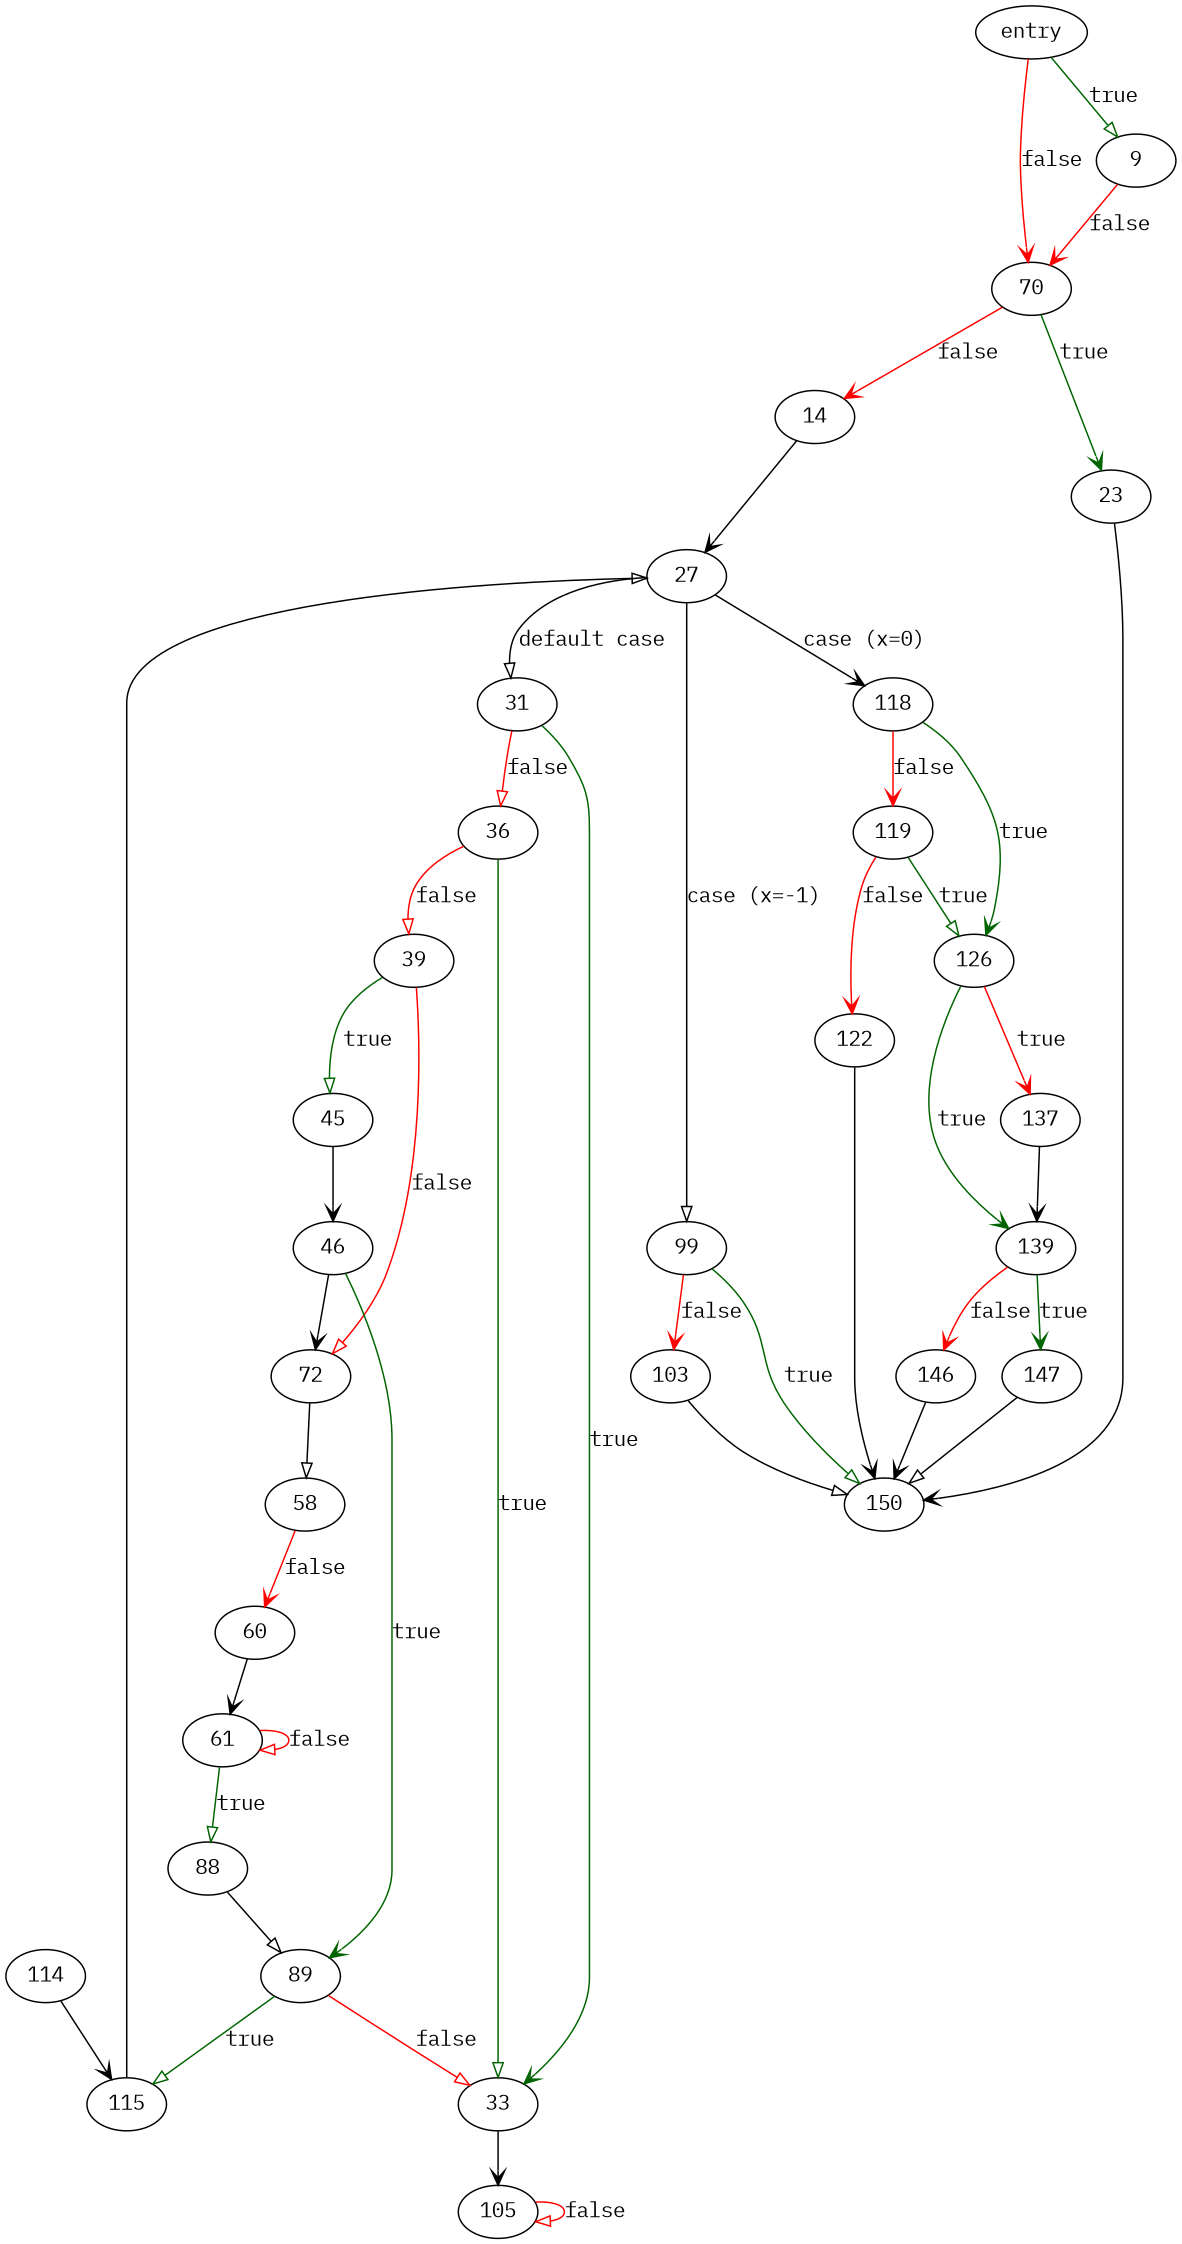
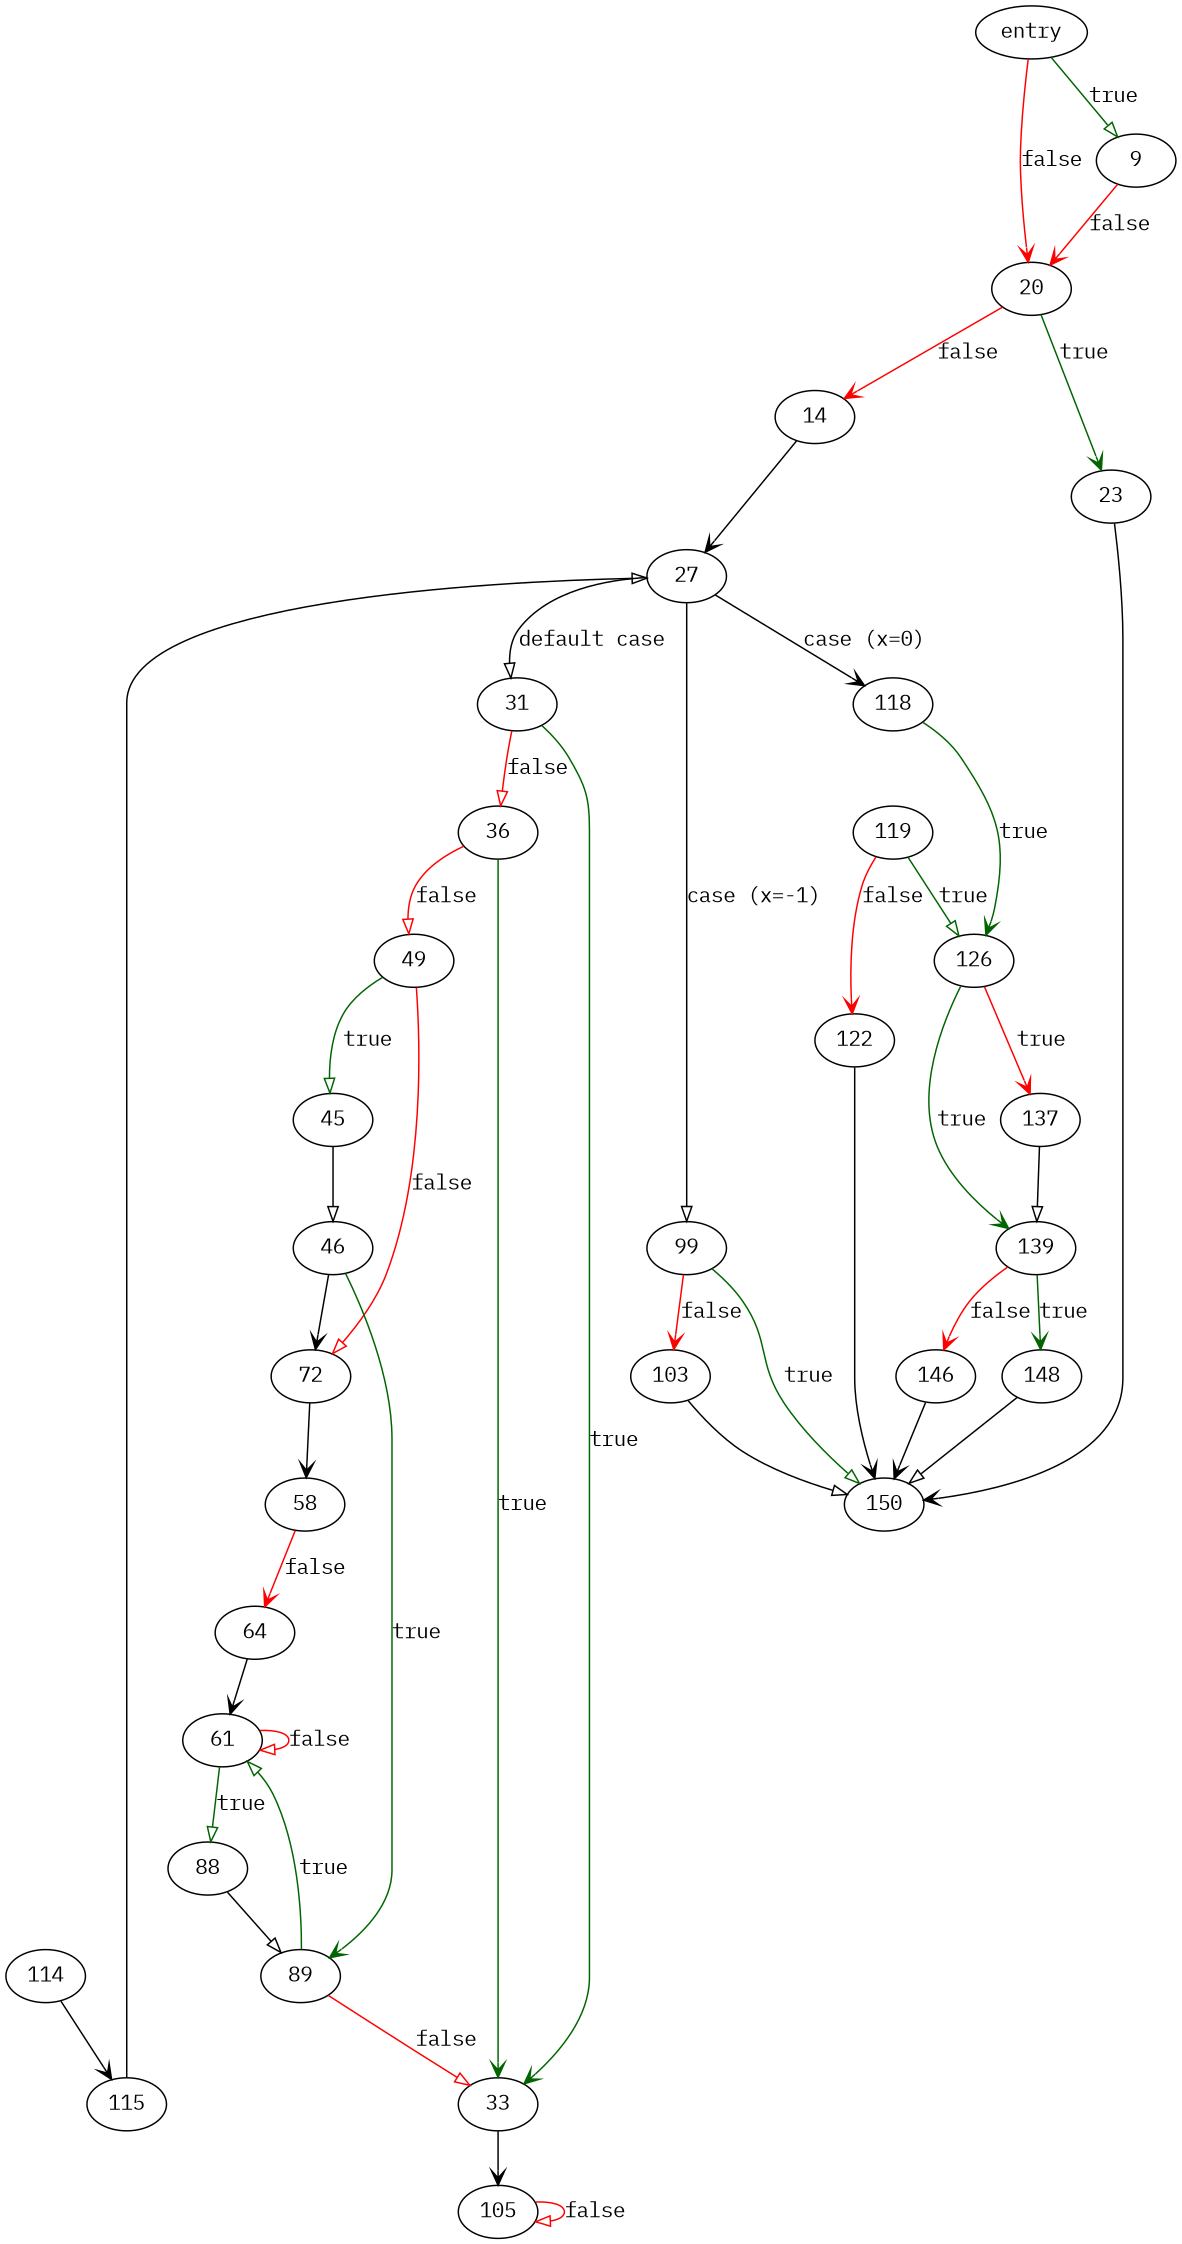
node "70": label "70" -> "20"
edge "118" -> "119": removed, label "false"
node "39": label "39" -> "49"
edge "45" -> "46": arrowhead vee -> onormal
edge "137" -> "139": arrowhead vee -> onormal
node "147": label "147" -> "148"
edge "72" -> "58": arrowhead onormal -> vee
edge "36" -> "33": arrowhead onormal -> vee
node "60": label "60" -> "64"
edge "89" -> "115": now "89" -> "61"
